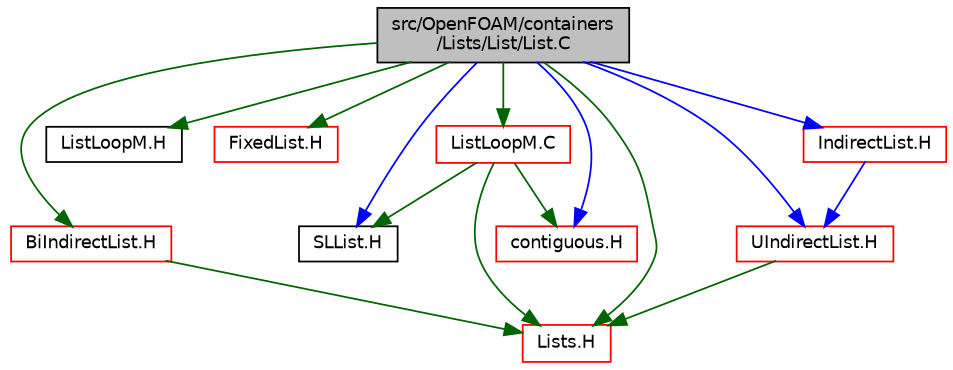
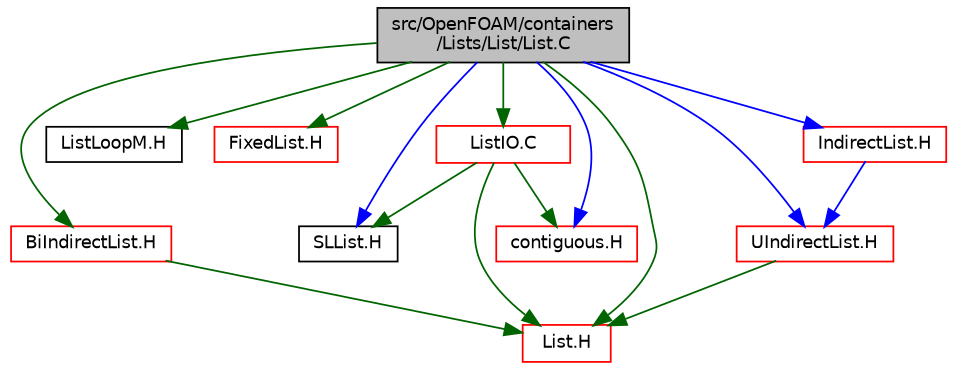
node "ListLoopM.C": label "ListLoopM.C" -> "ListIO.C"
node "Lists.H": label "Lists.H" -> "List.H"
